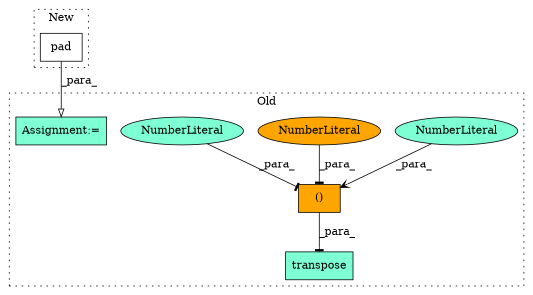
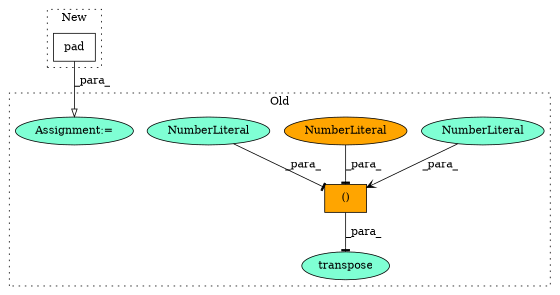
node "Assignment:=": shape box -> ellipse
node "transpose": shape box -> ellipse
